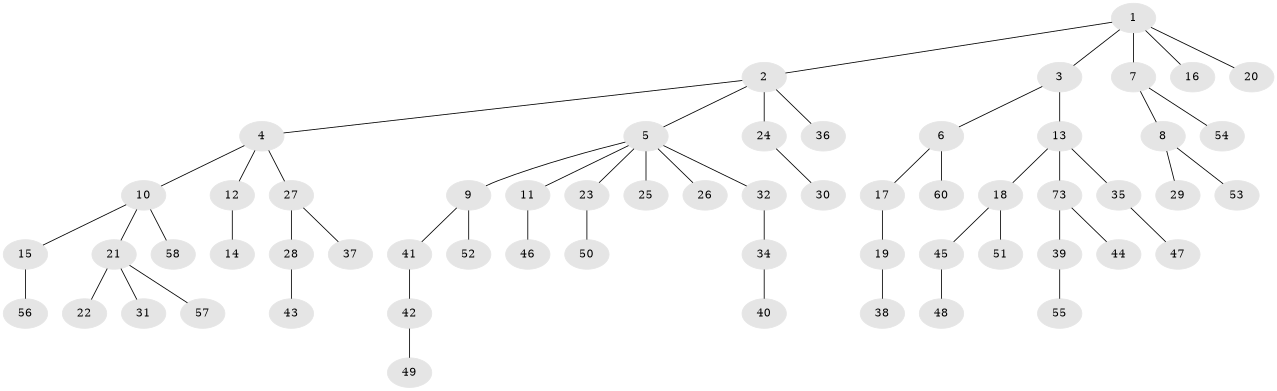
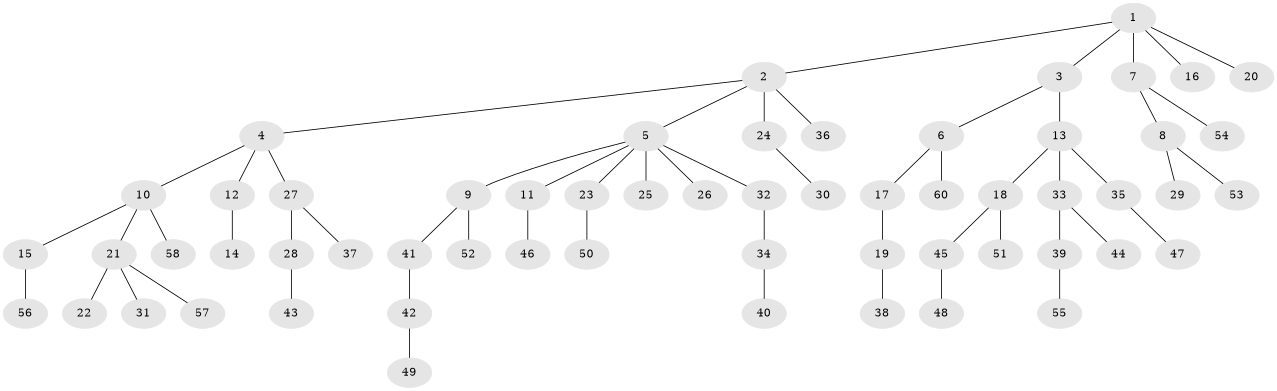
node "73": label "73" -> "33"
